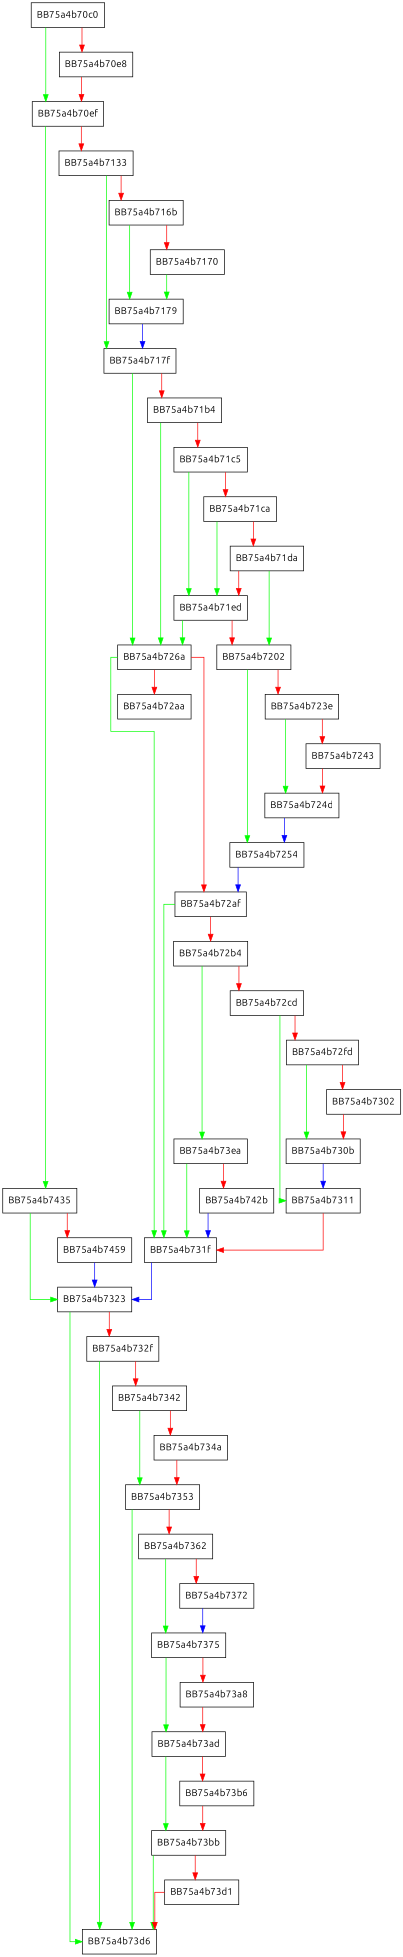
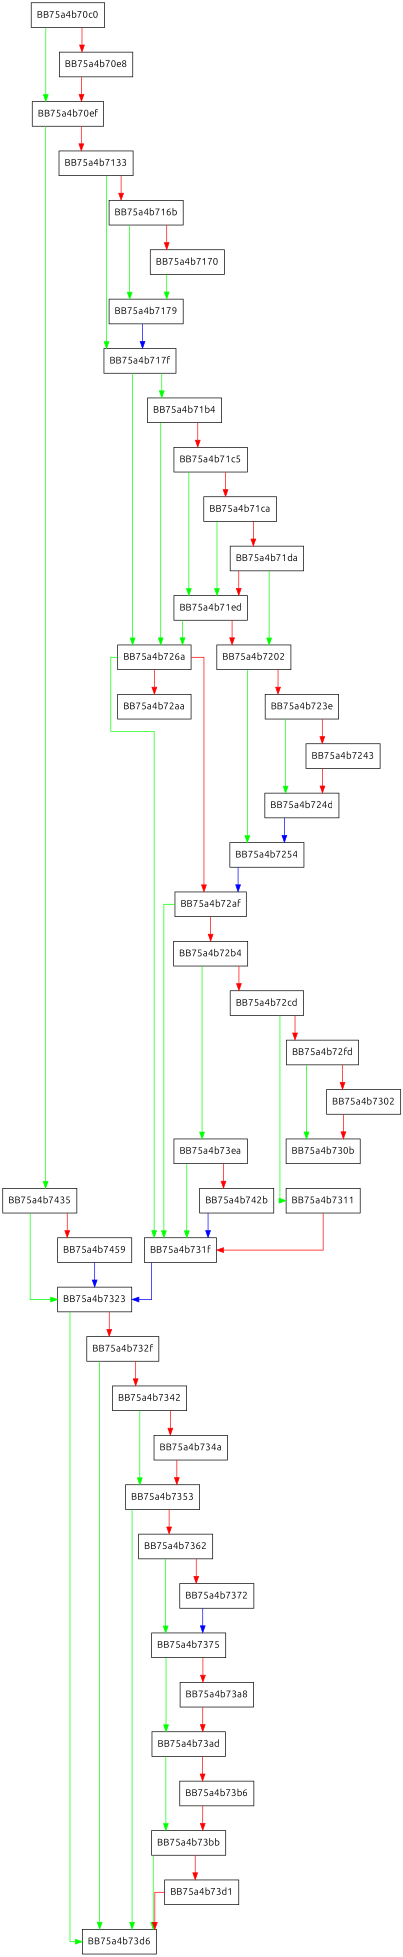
edge "BB75a4b717f" -> "BB75a4b71b4": color red -> green
edge "BB75a4b730b" -> "BB75a4b7311": removed
